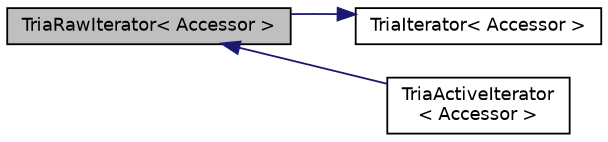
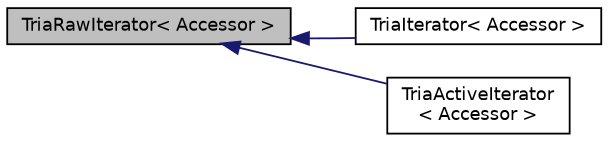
edge "TriaRawIterator< Accessor >" -> "TriaIterator< Accessor >": reversed
